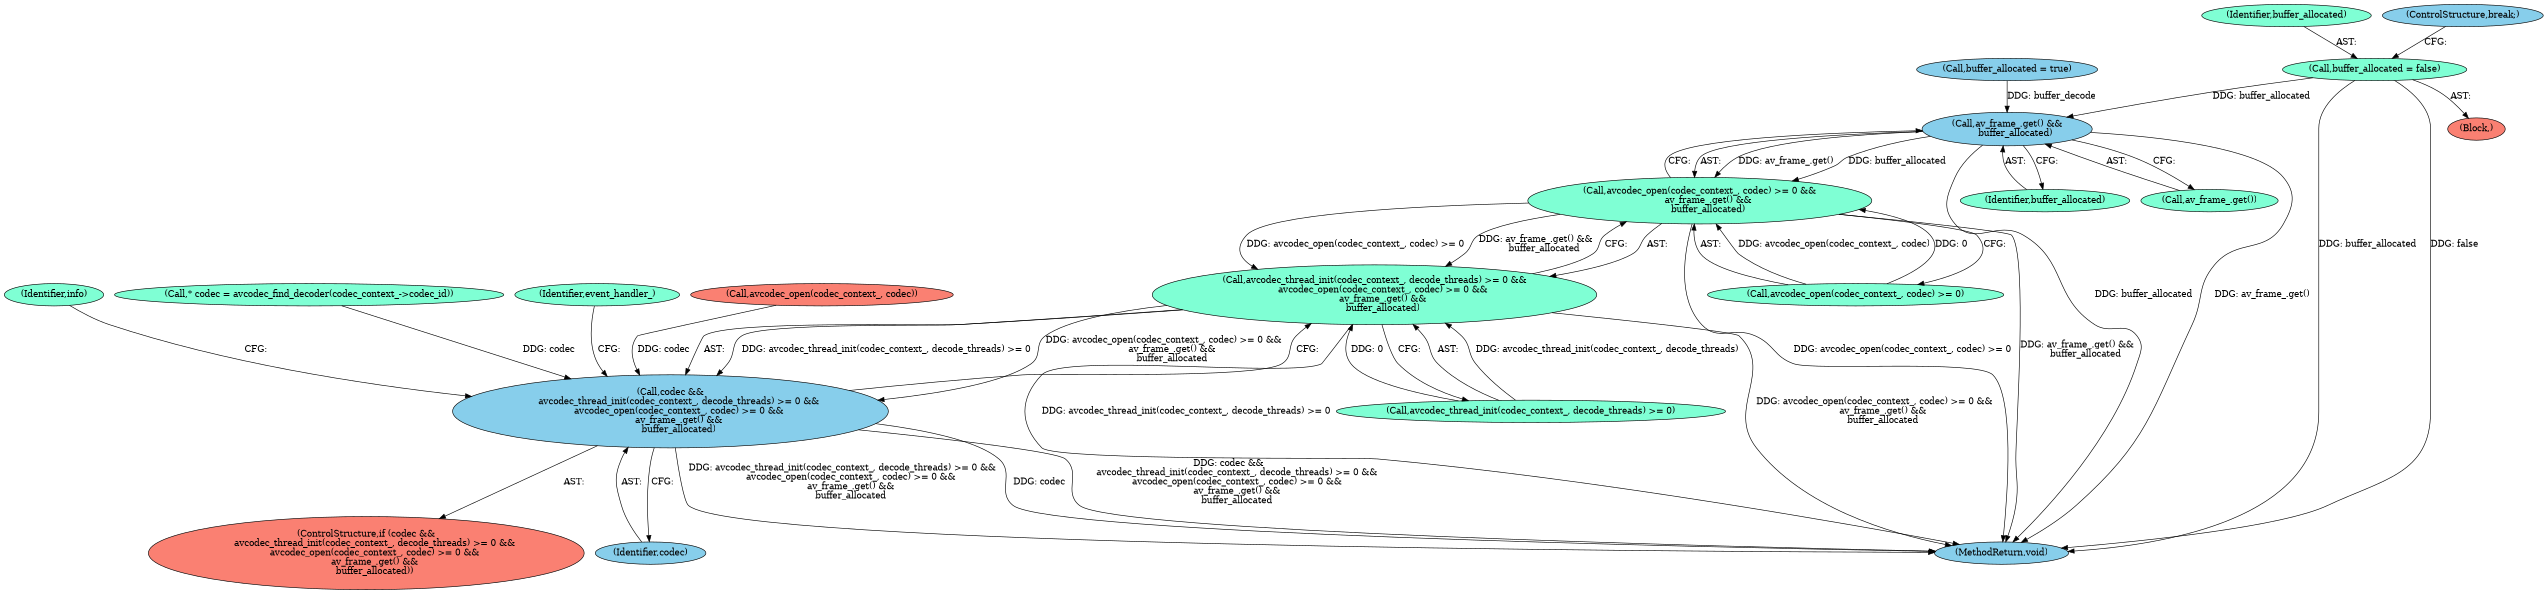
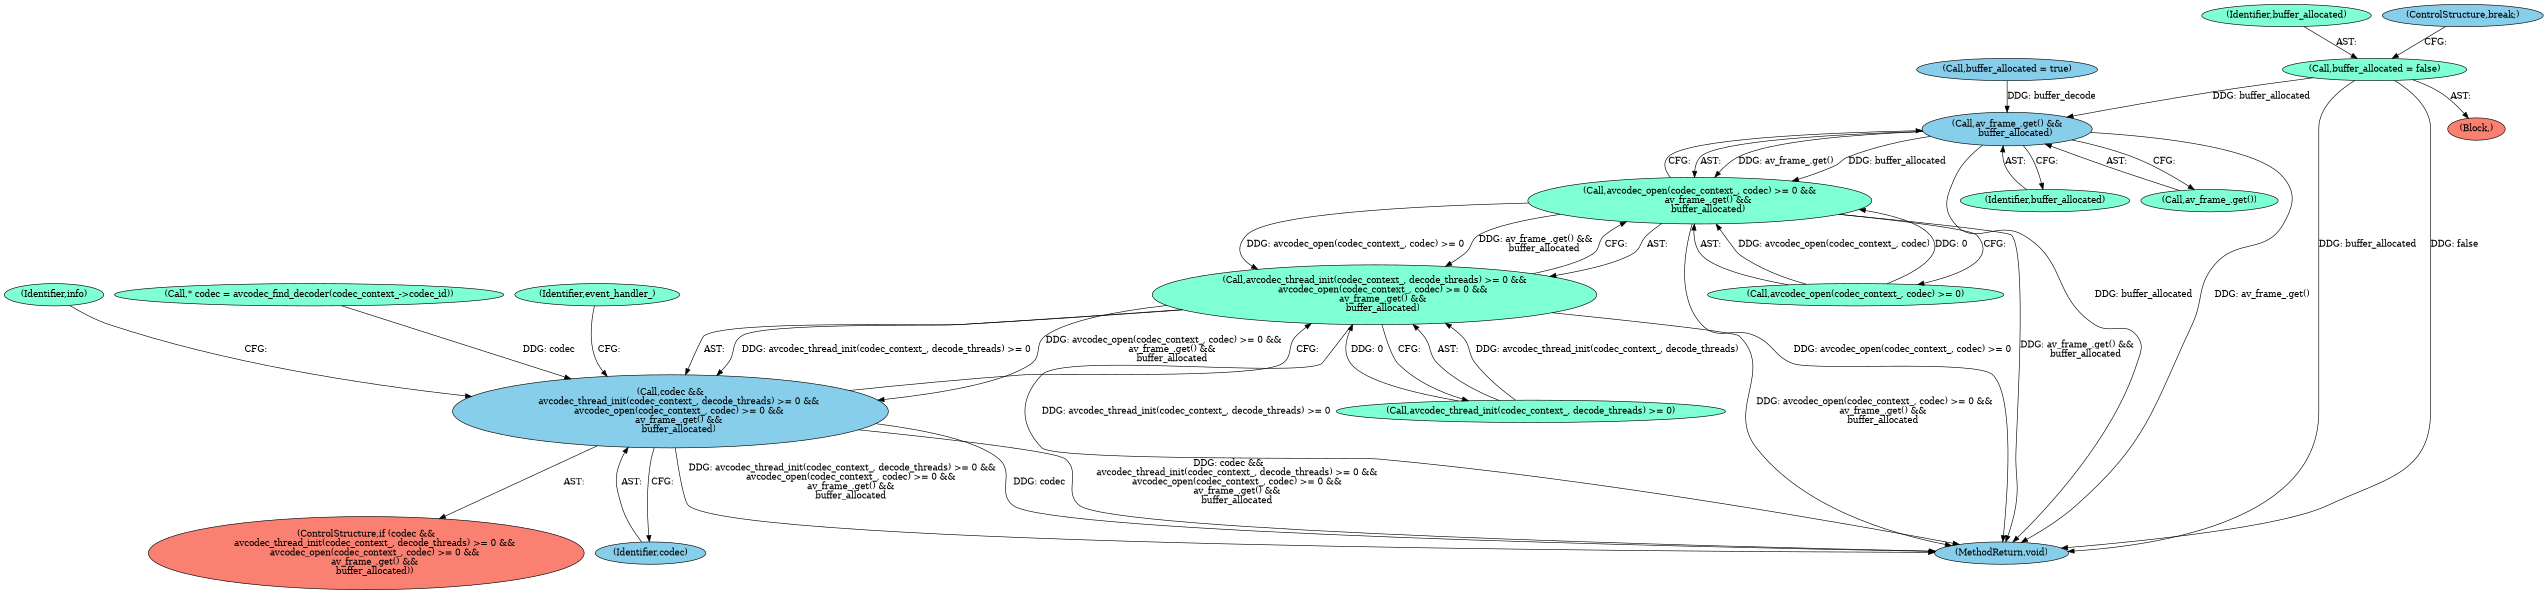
node "(Call,avcodec_open(codec_context_, codec))": removed
